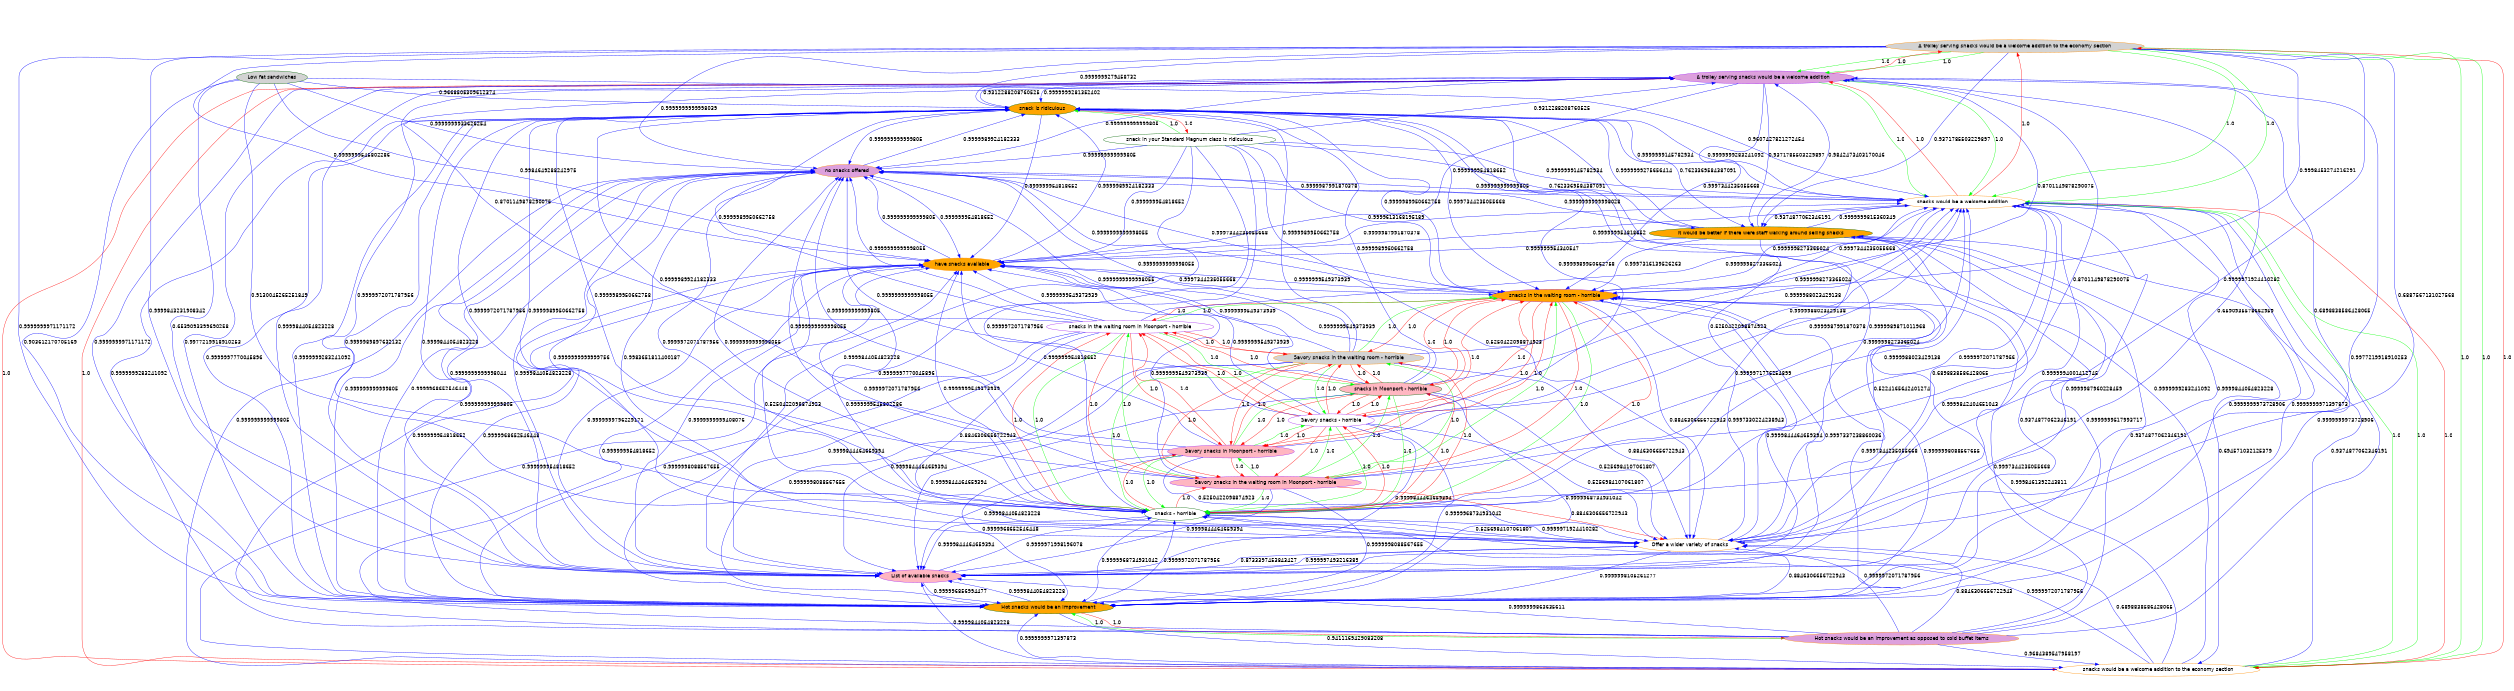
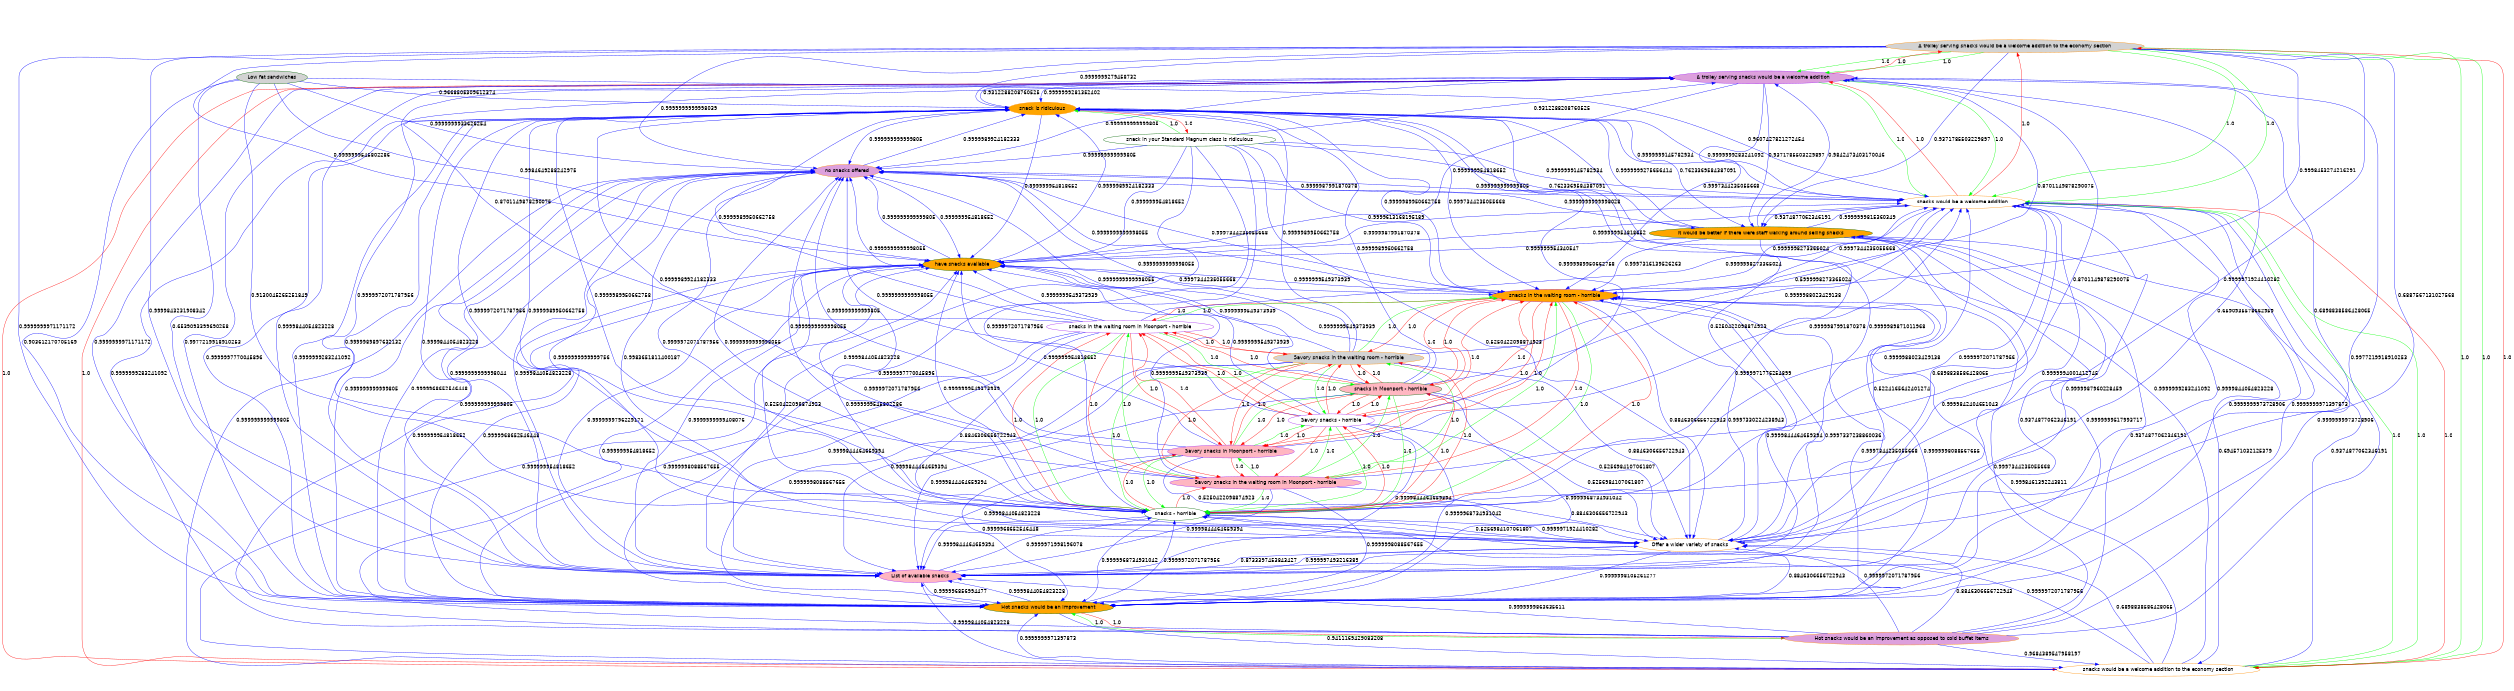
node "snack is ridiculous": color darkgreen -> darkorange
node "have snacks available": color darkorange -> darkgreen
edge "Savory snacks in the waiting room - horrible" -> "snacks would be a welcome addition": label "0.9999998273365024" -> "0.5999998273365024"
edge "Savory snacks - horrible" -> "snacks would be a welcome addition": removed, label "0.9999988023429138"
edge "Savory snacks in the waiting room in Moonport - horrible" -> "snacks would be a welcome addition": removed, label "0.9999998273365024"
edge "Savory snacks in the waiting room in Moonport - horrible" -> "Offer a wider variety of snacks": color red -> blue
